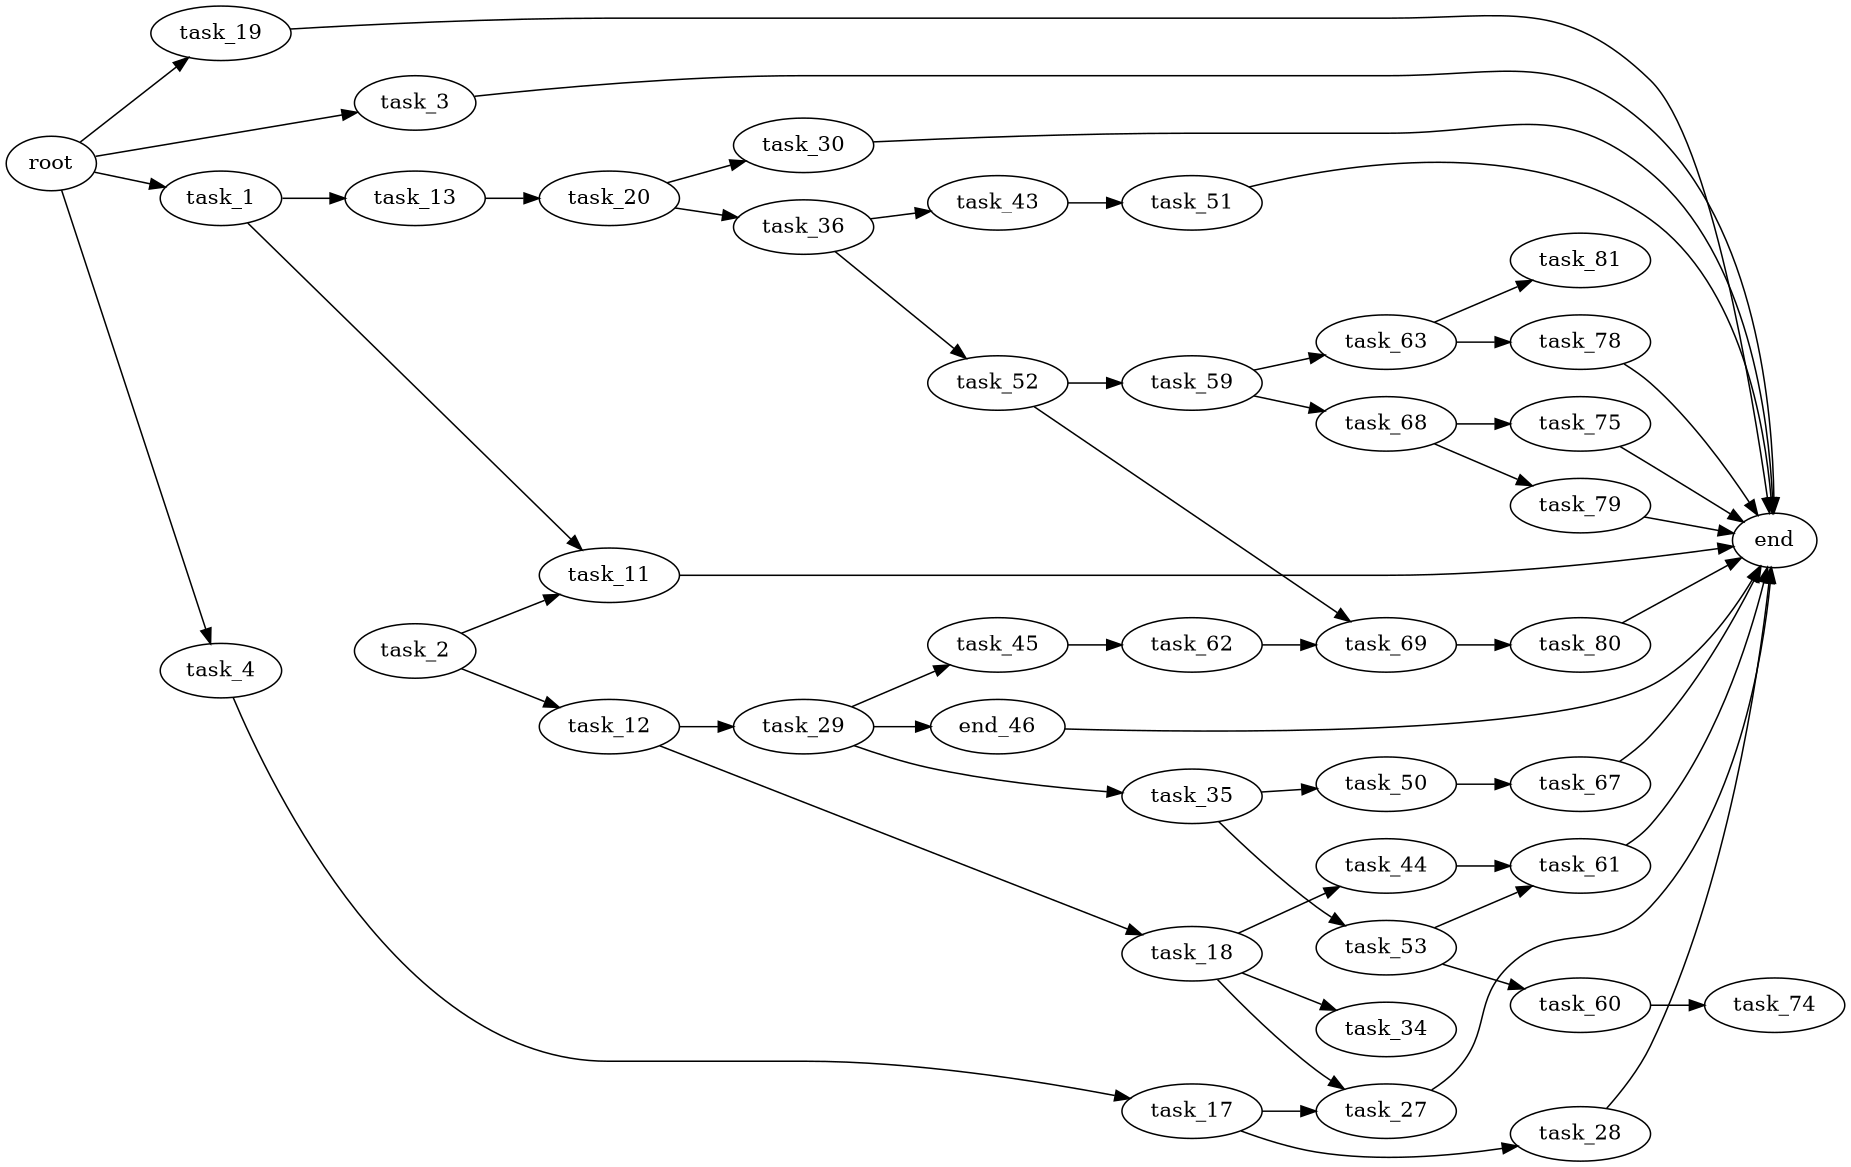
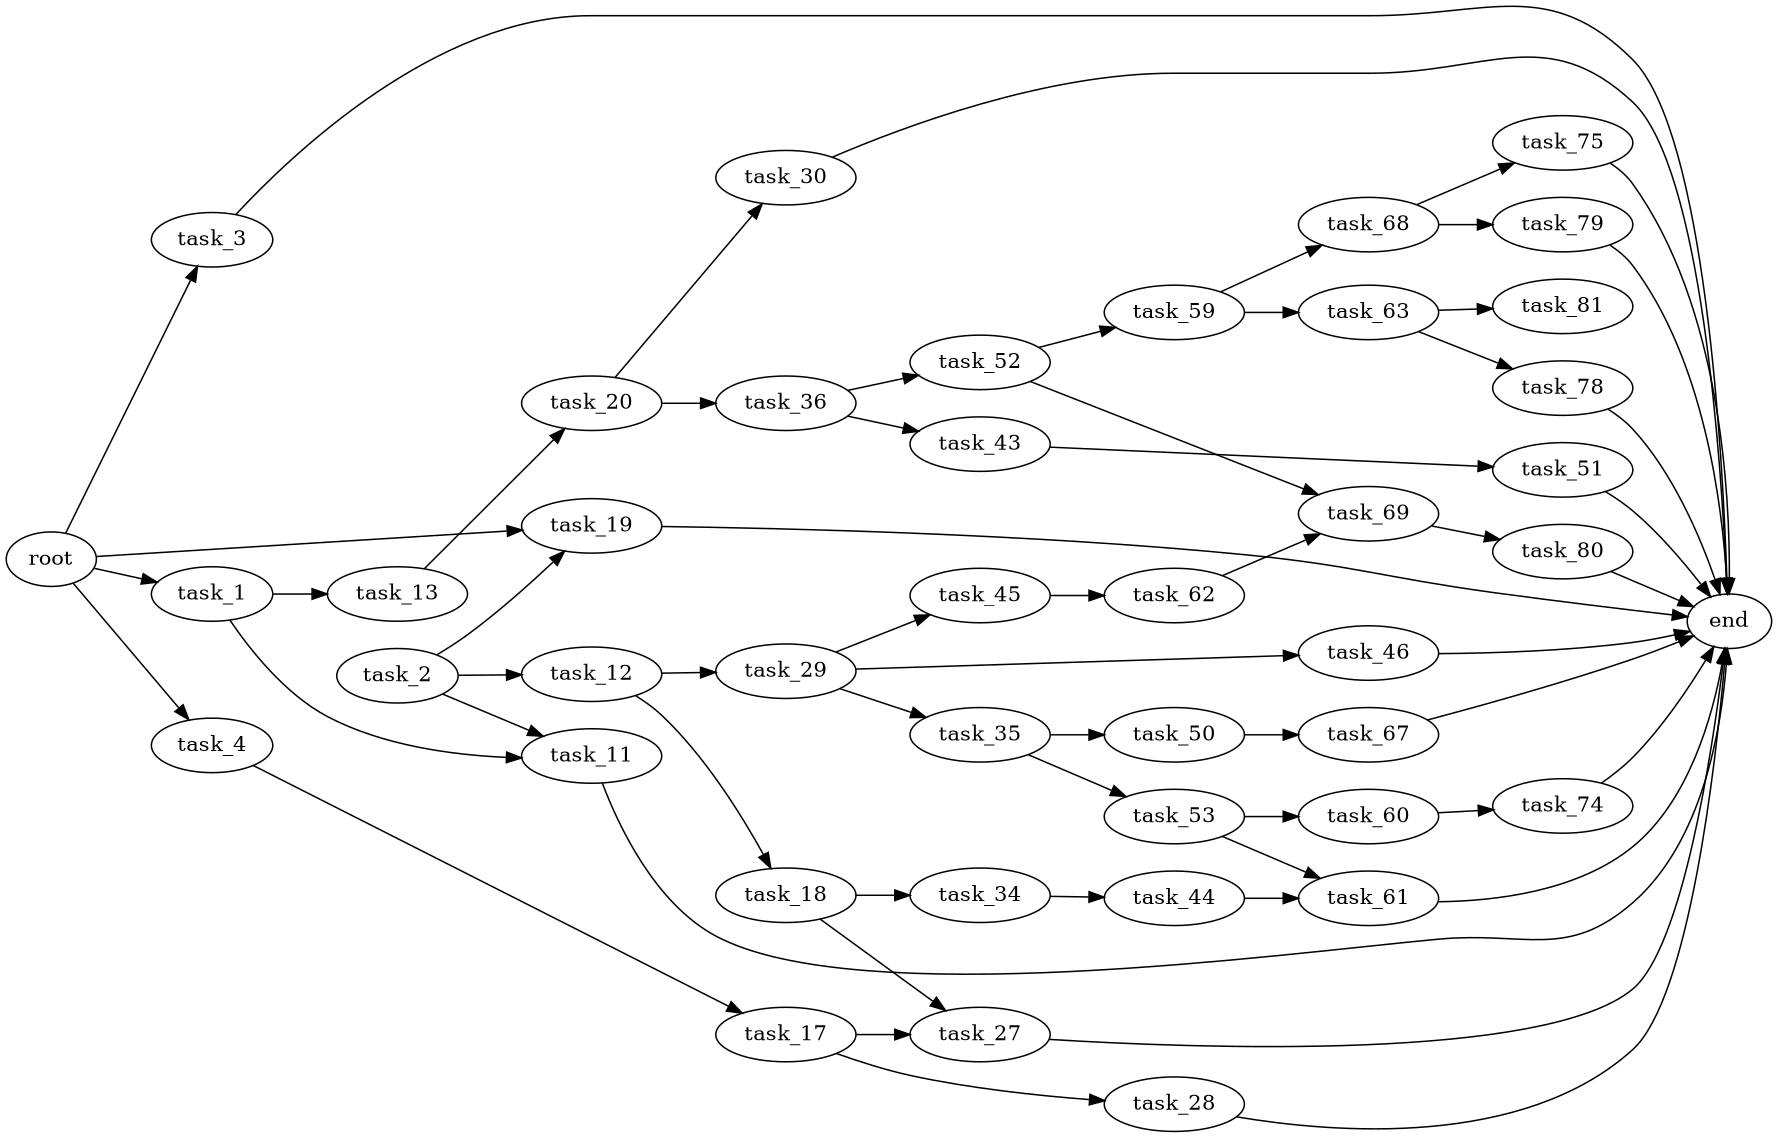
edge "task_2" -> "task_19": added
node "end_46": label "end_46" -> "task_46"
edge "task_74" -> "end": added
edge "task_18" -> "task_44": now "task_34" -> "task_44"
